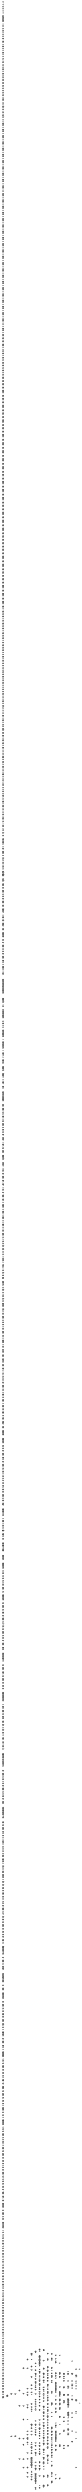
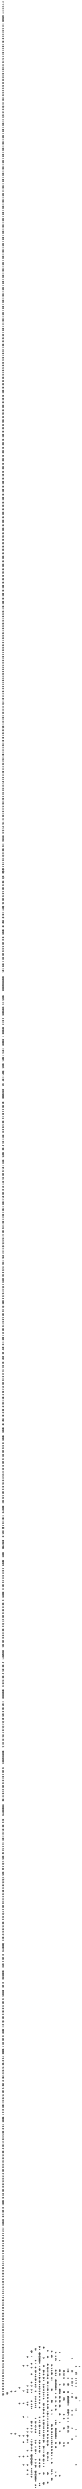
node "# 0x398c JUMPDEST PUSHX ArithData ADD PUSHX Data JUMP": removed
